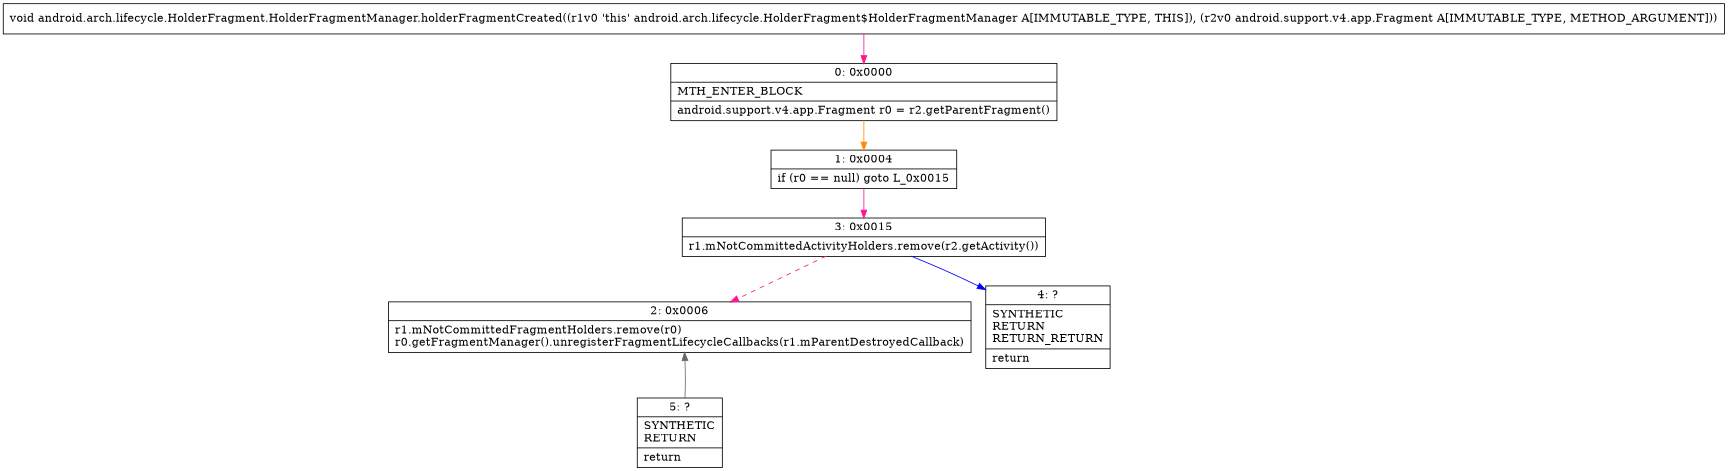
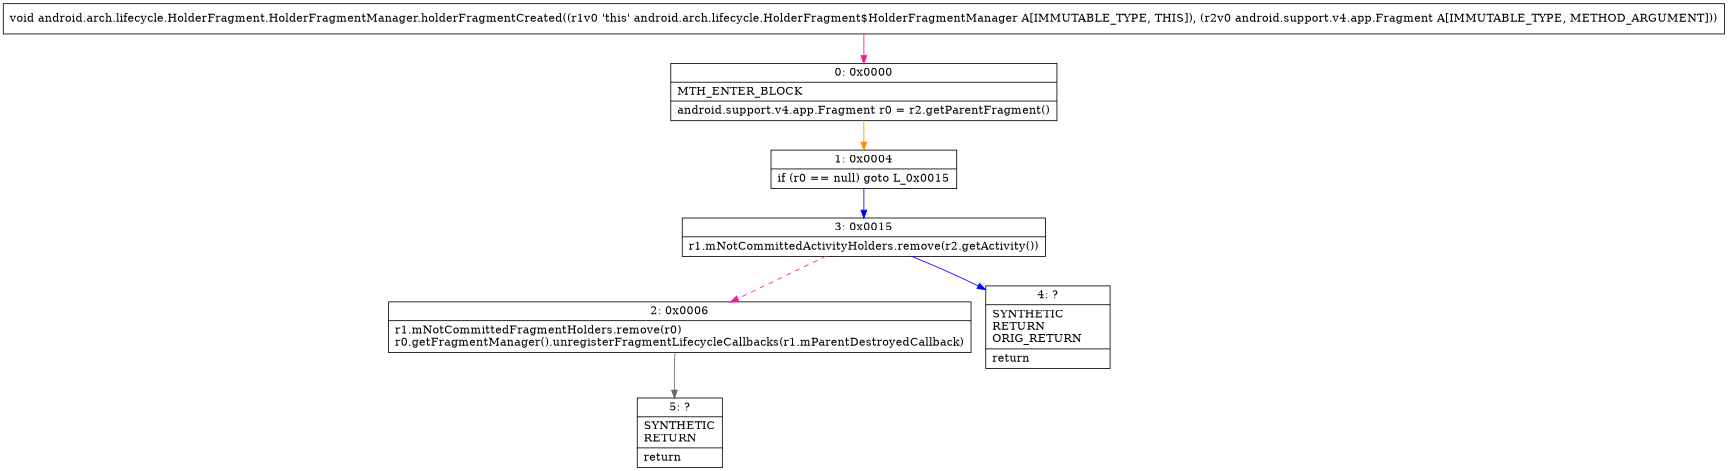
edge "1: 0x0004" -> "3: 0x0015": color deeppink -> blue
node "4: ?": text "RETURN_RETURN" -> "ORIG_RETURN"
edge "5: ?" -> "2: 0x0006": reversed
